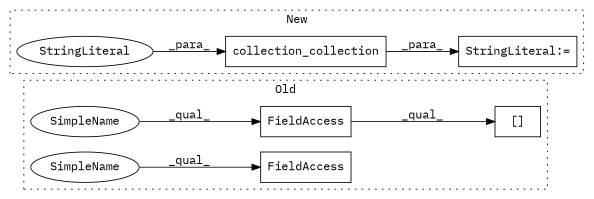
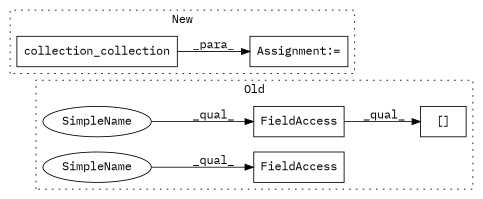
node "StringLiteral": removed
node "StringLiteral:=": label "StringLiteral:=" -> "Assignment:="
